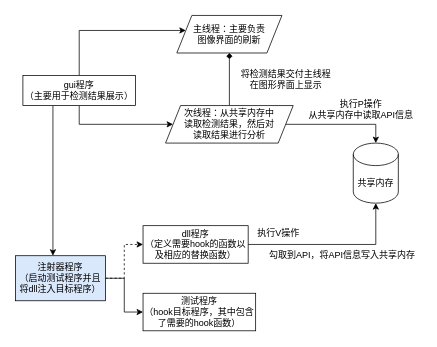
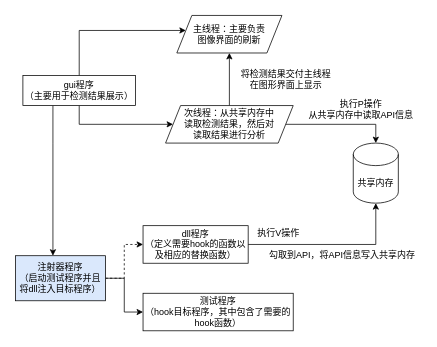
edge "次线程：从共享内存中 读取检测结果，然后对 读取结果进行分析" -> "主线程：主要负责 图像界面的刷新": arrowhead diamond -> classic
node "测试程序 （hook目标程序，其中包含了需要的hook函数）": size 113x38 -> 150x38
